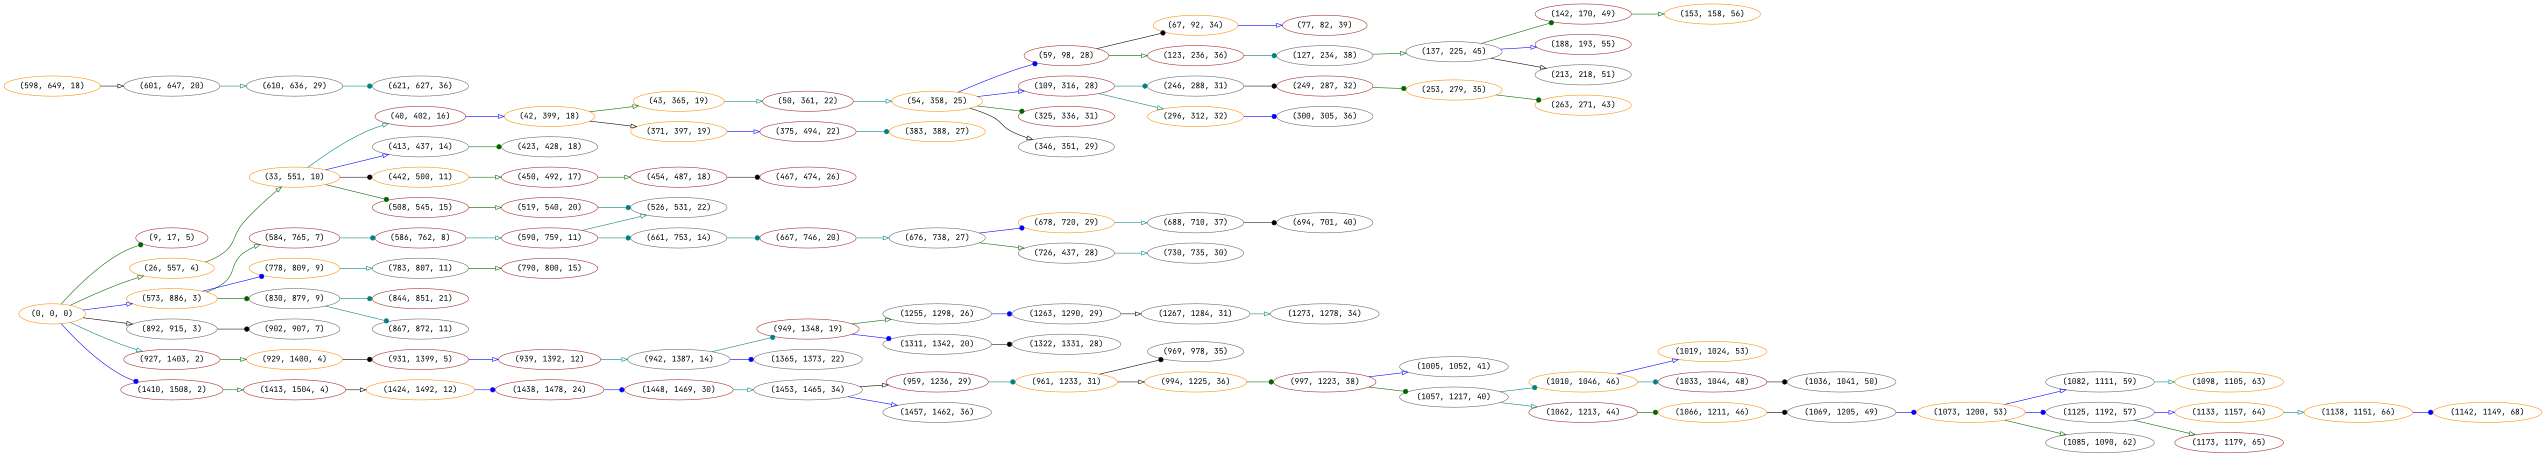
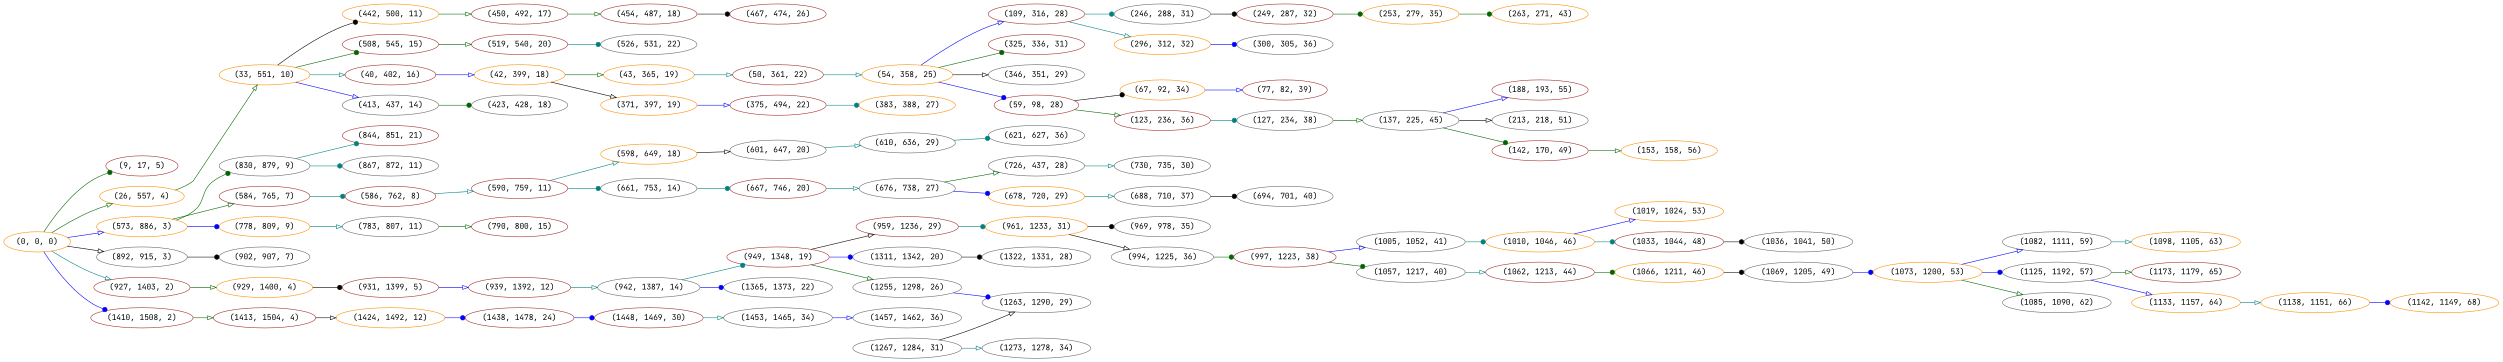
edge "(590, 759, 11)" -> "(526, 531, 22)": now "(590, 759, 11)" -> "(598, 649, 18)"
edge "(1263, 1290, 29)" -> "(1267, 1284, 31)": reversed
node "(994, 1225, 36)": color darkorange -> gray40
edge "(1453, 1465, 34)" -> "(959, 1236, 29)": now "(949, 1348, 19)" -> "(959, 1236, 29)"
edge "(1057, 1217, 40)" -> "(1010, 1046, 46)": now "(1005, 1052, 41)" -> "(1010, 1046, 46)"
